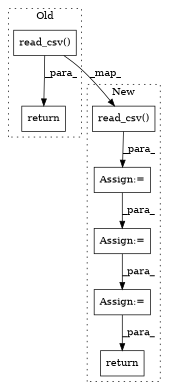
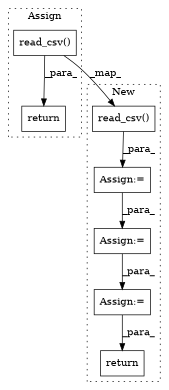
cluster "Old": label "Old" -> "Assign"
